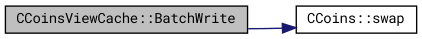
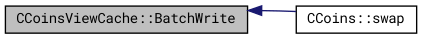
edge "CCoinsViewCache::BatchWrite" -> "CCoins::swap": reversed
